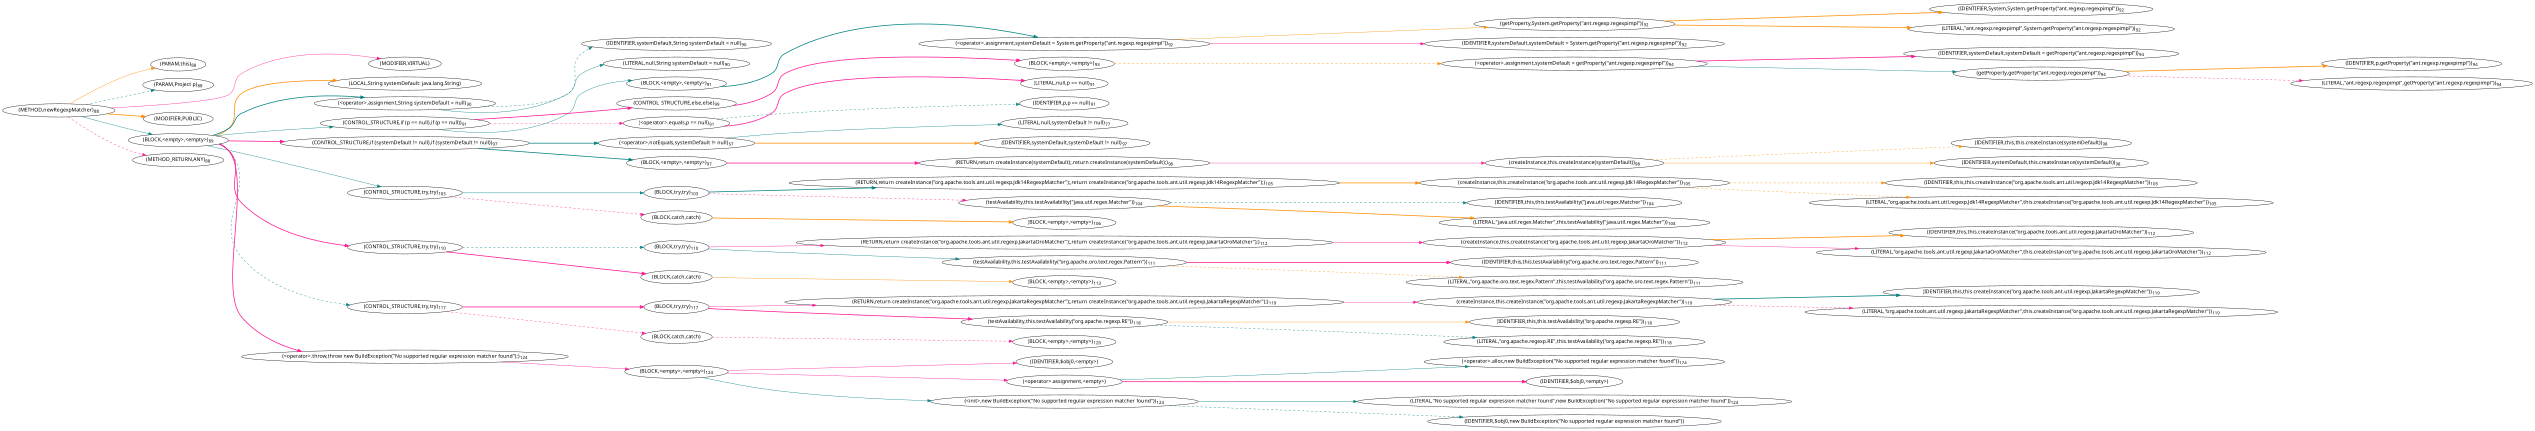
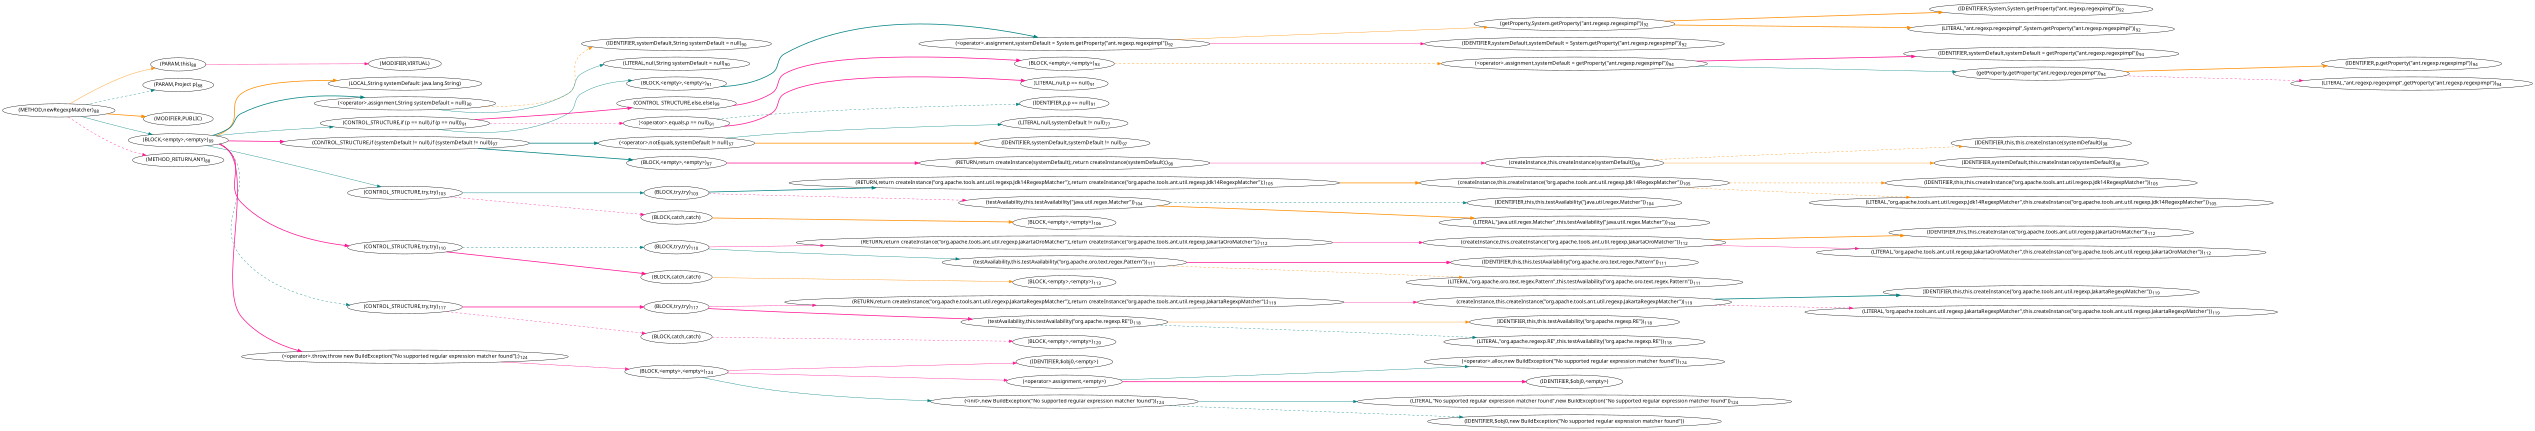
edge "(METHOD,newRegexpMatcher)" -> "(MODIFIER,VIRTUAL)": now "(PARAM,this)" -> "(MODIFIER,VIRTUAL)"
edge "(<operator>.assignment,String systemDefault = null)" -> "(IDENTIFIER,systemDefault,String systemDefault = null)": color teal -> darkorange
